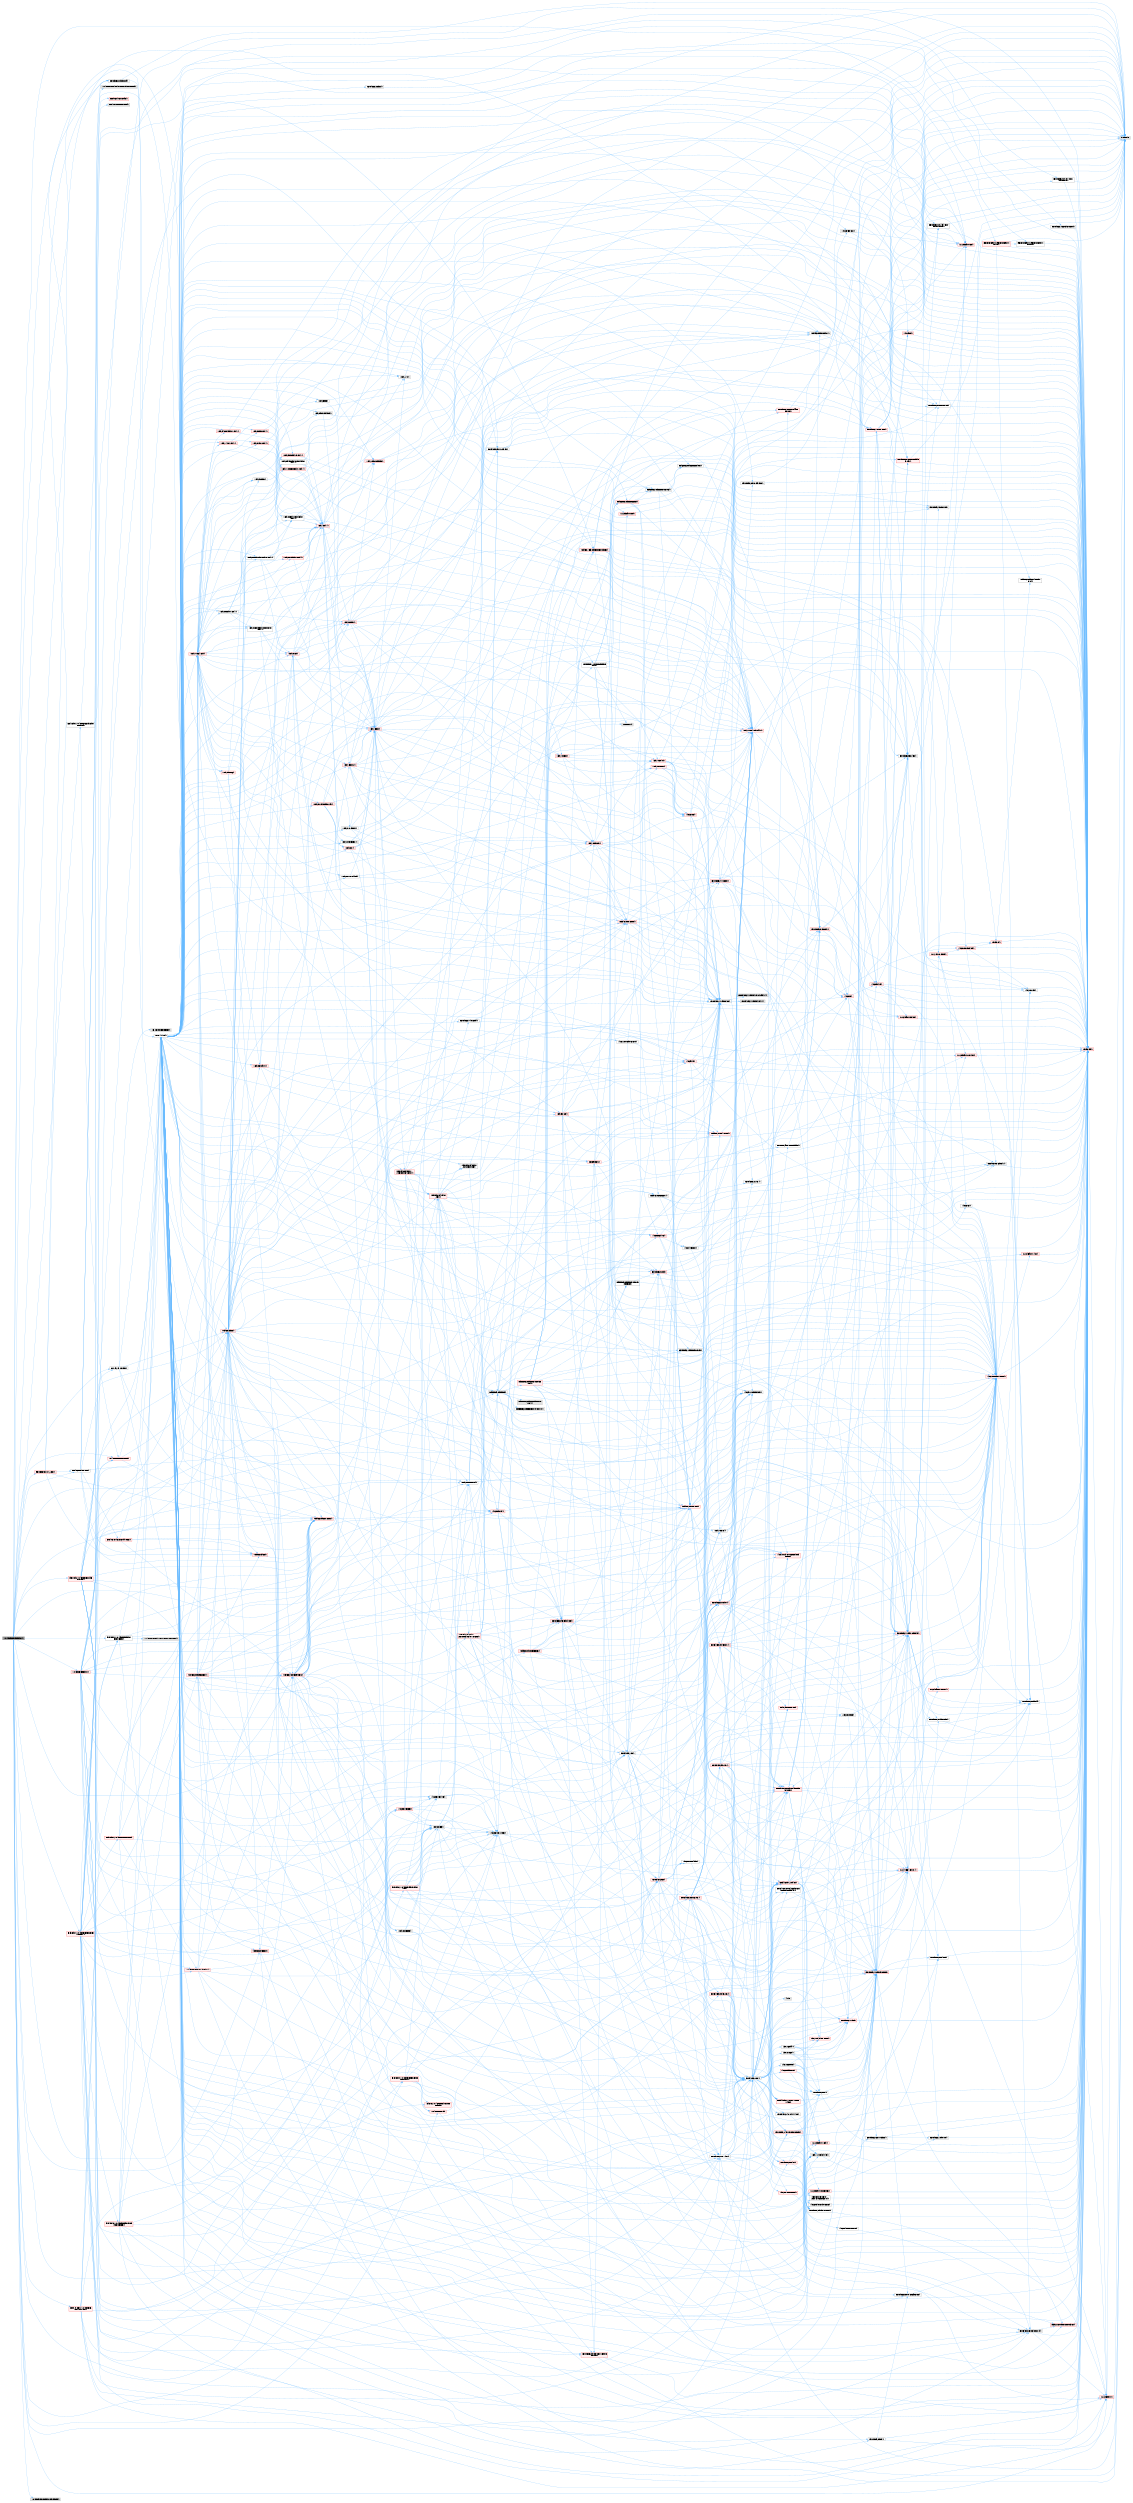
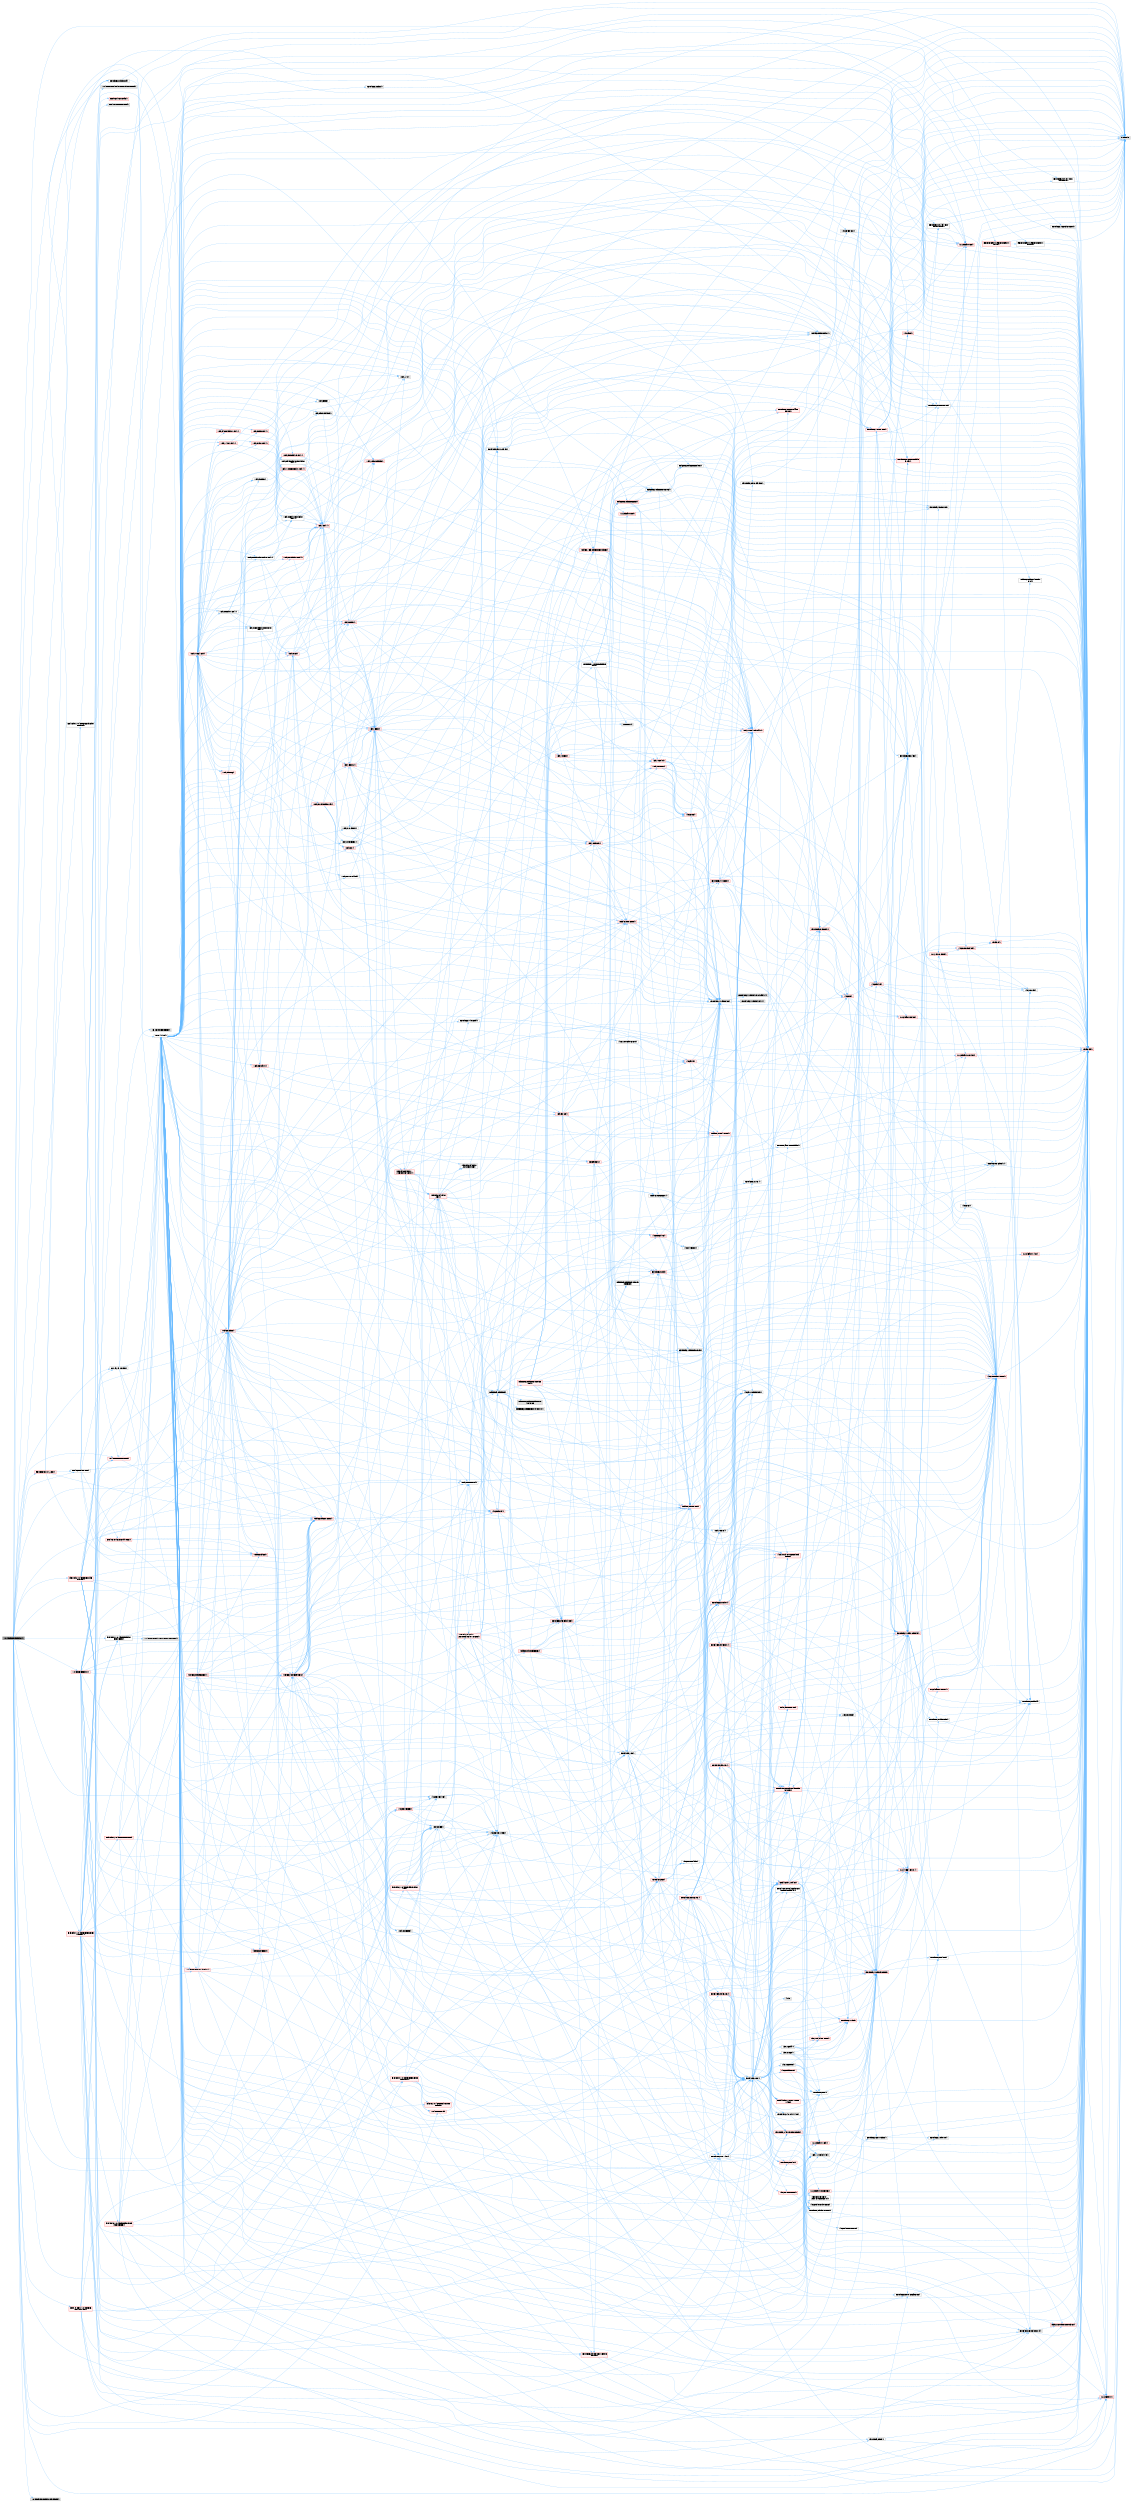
node "Delegates/DelegateSignature Impl.inl": label "Delegates/DelegateSignature Impl.inl" -> "Delegates/DelegateSignature Impl.type"
